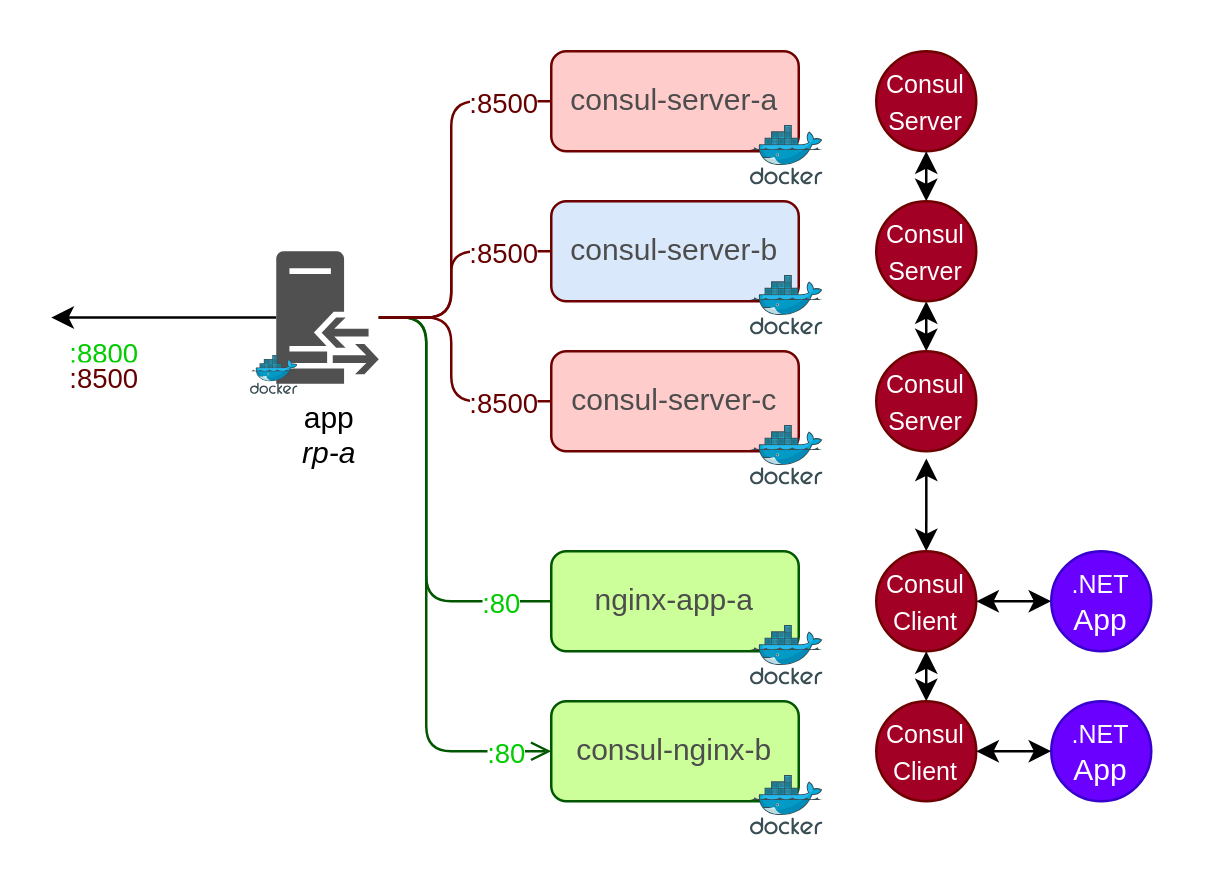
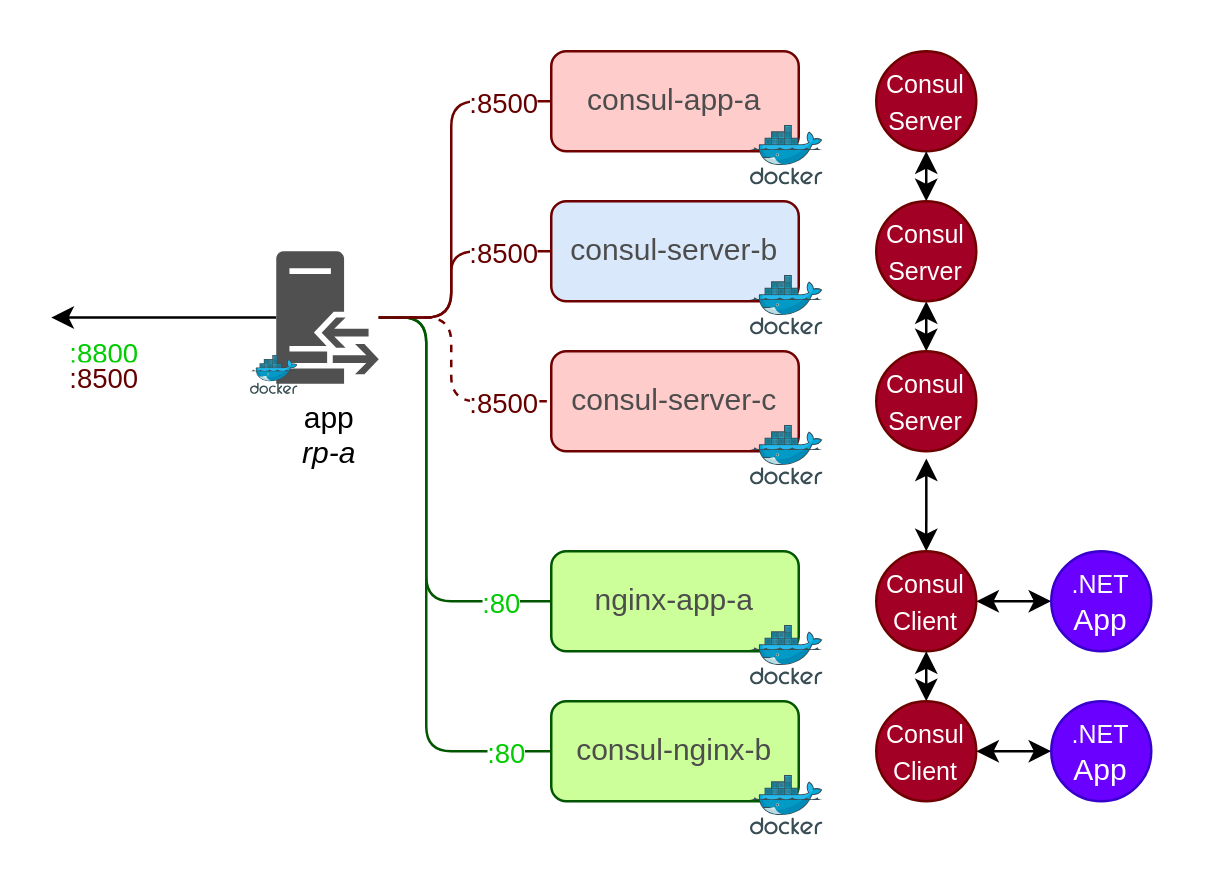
node "consul-server-a": label "consul-server-a" -> "consul-app-a"
edge "app rp-a" -- "consul-server-c": style solid -> dashed
edge "app rp-a" -> "consul-nginx-b": arrowhead open -> none
